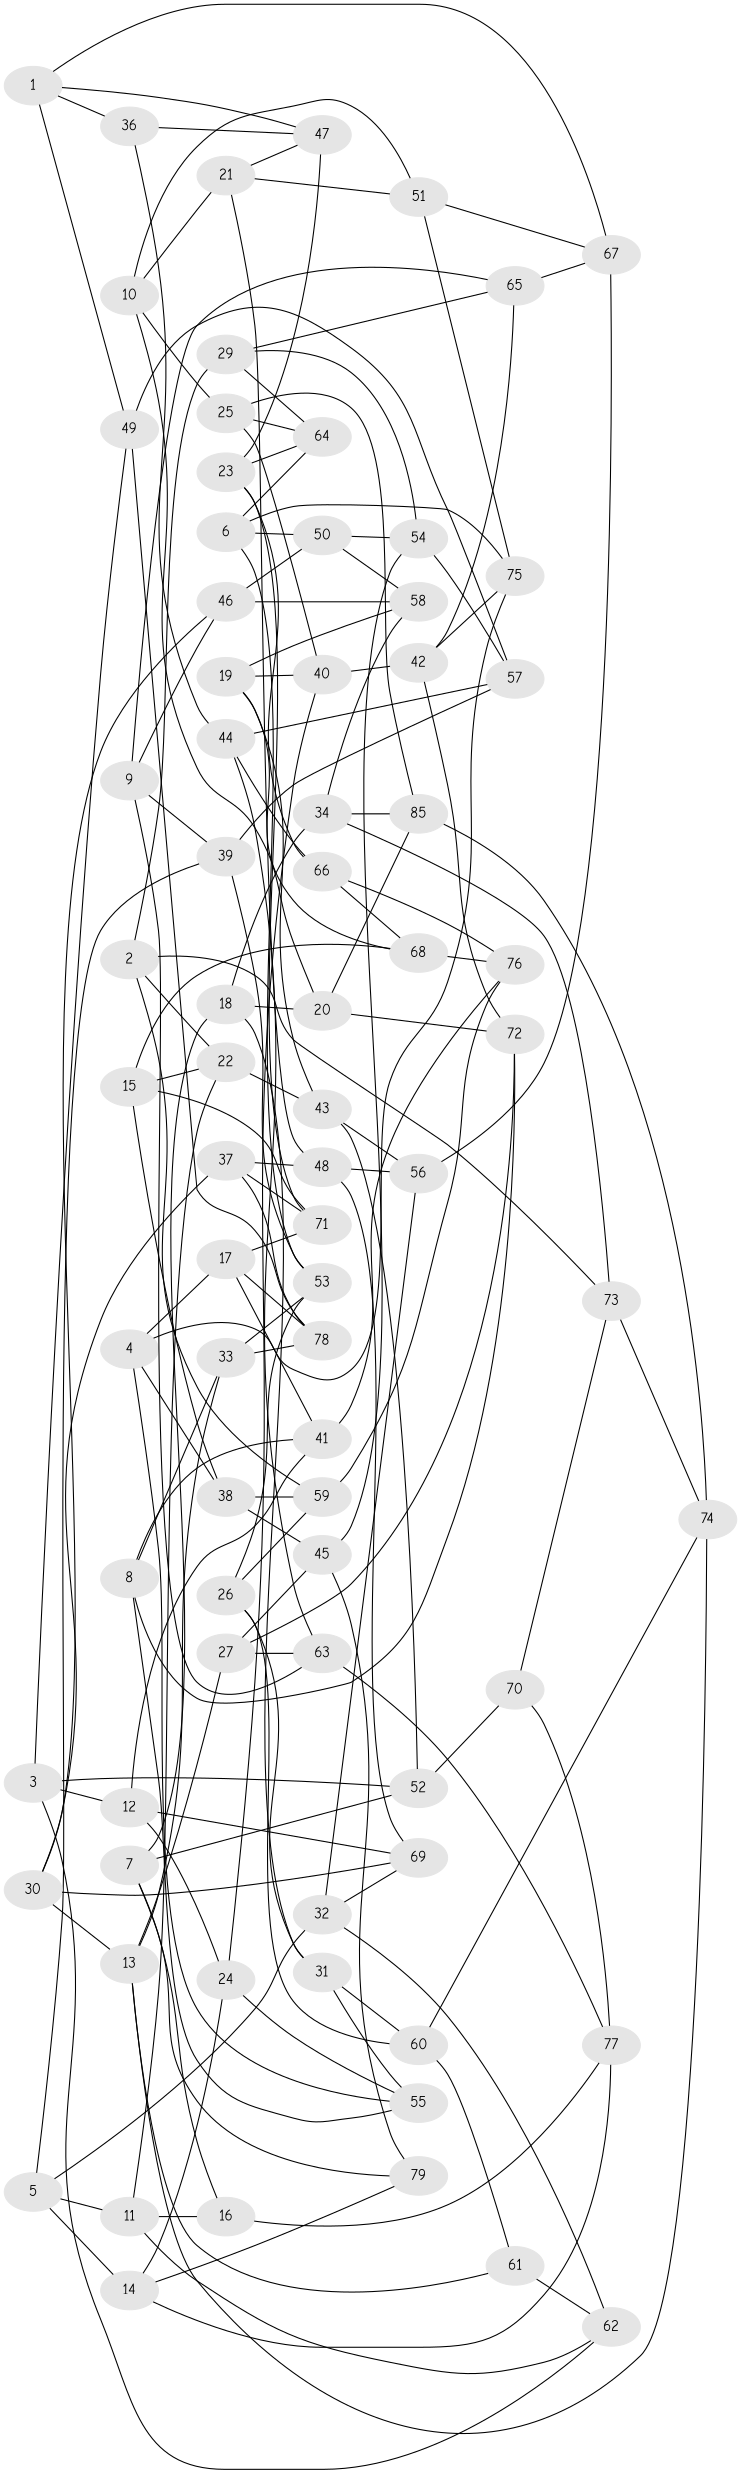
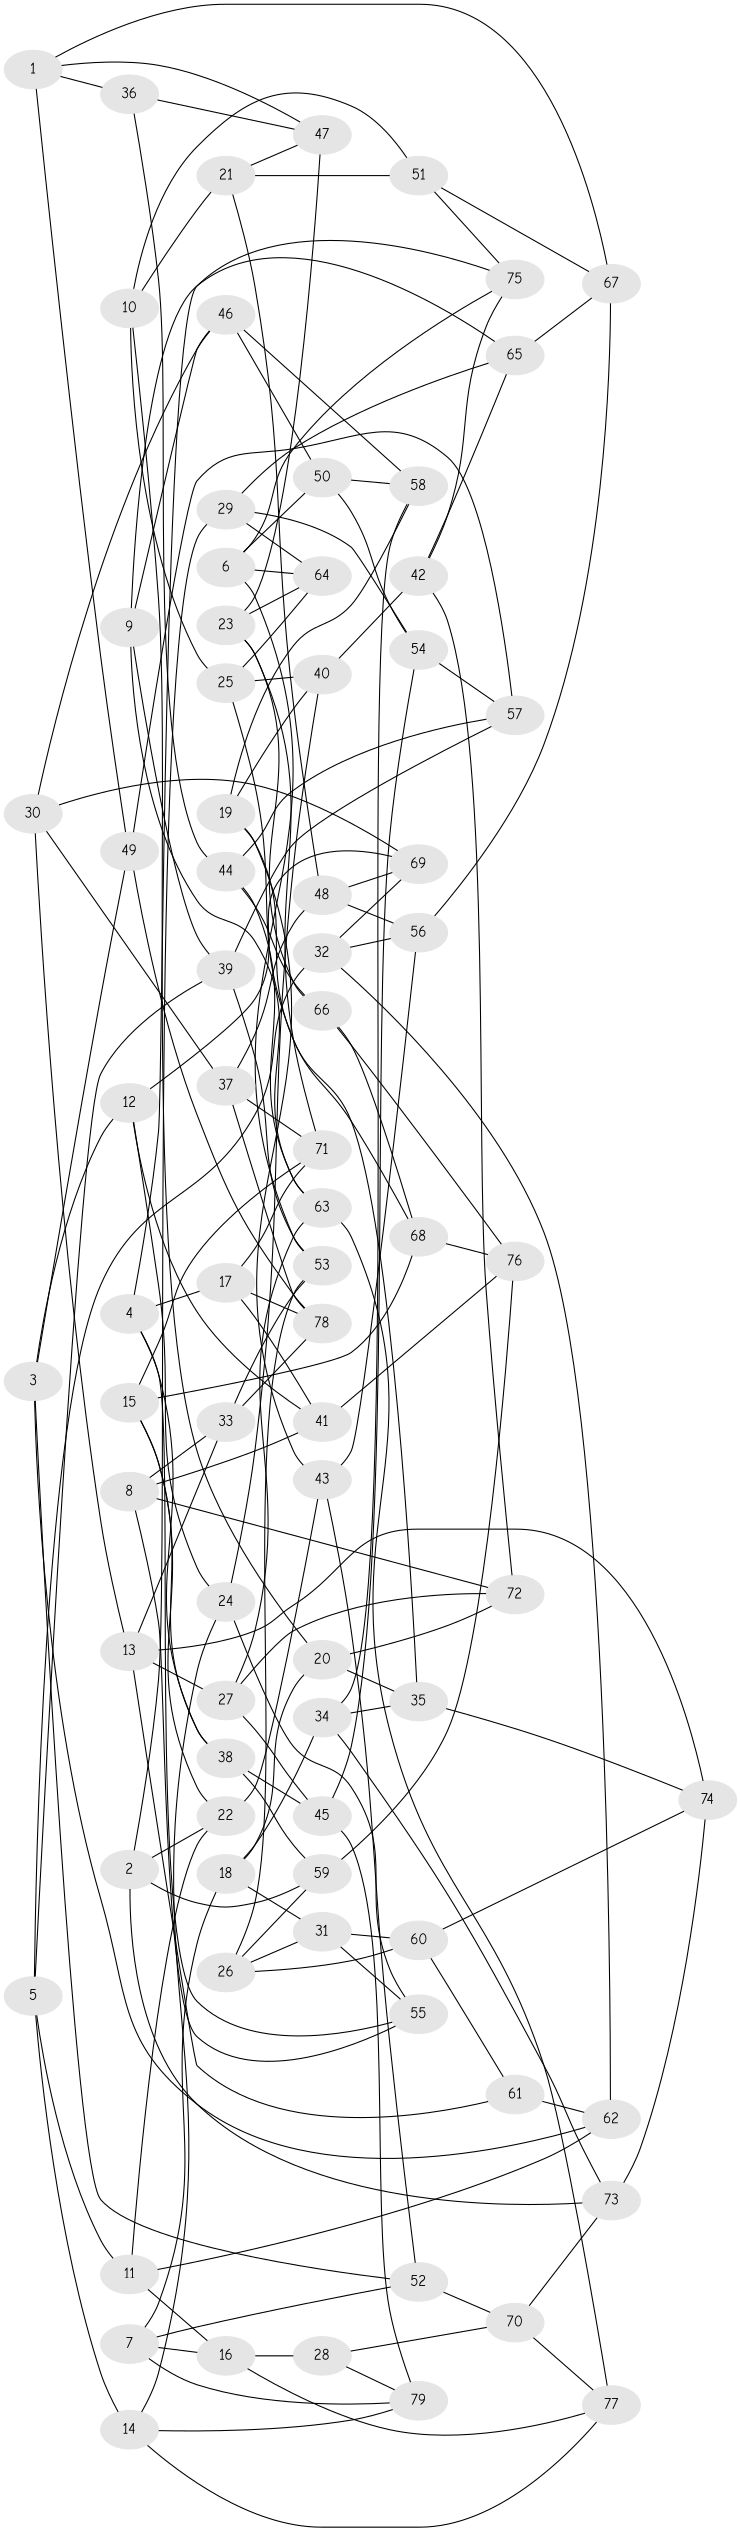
node "85": label "85" -> "35"
node "28": added
